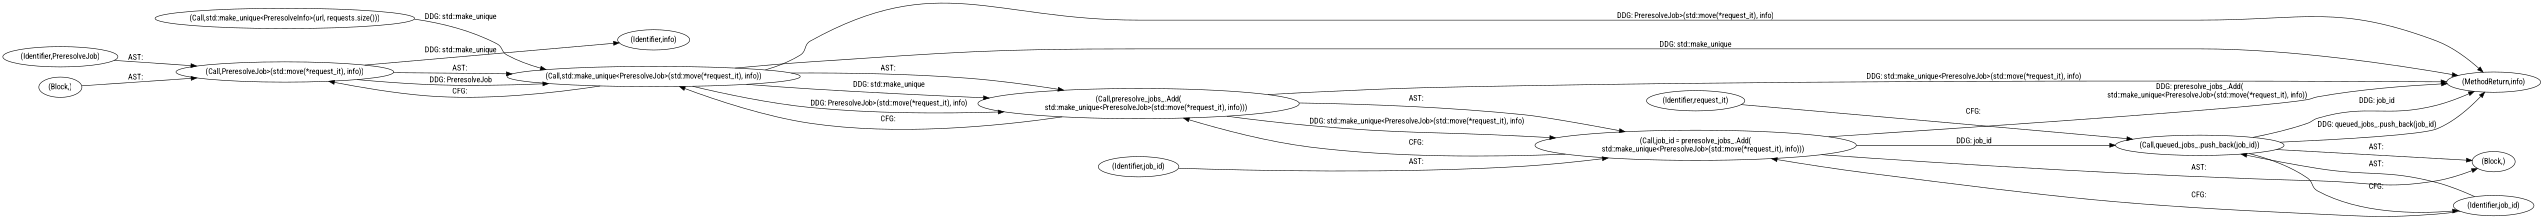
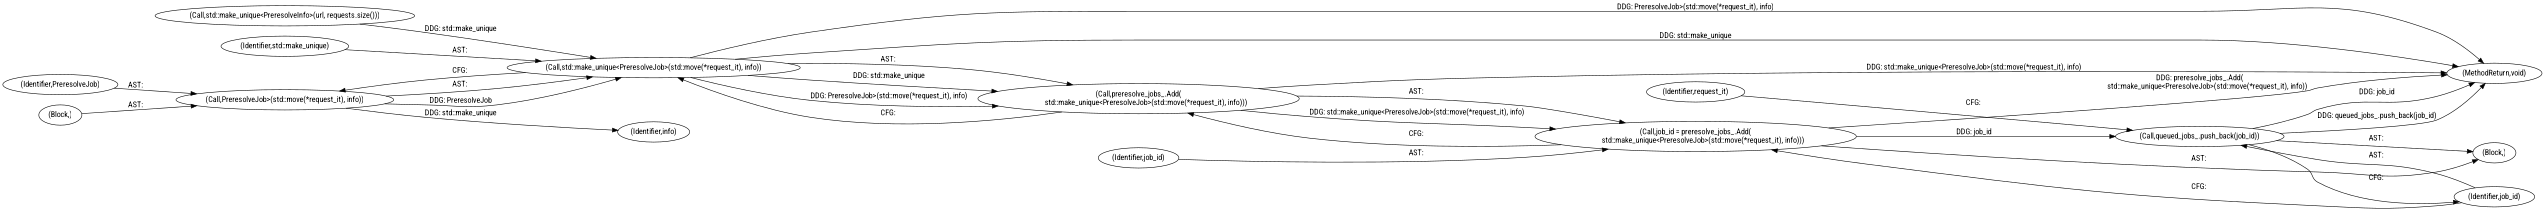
node "(Identifier,std::make_unique)": added
node "(MethodReturn,info)": label "(MethodReturn,info)" -> "(MethodReturn,void)"
